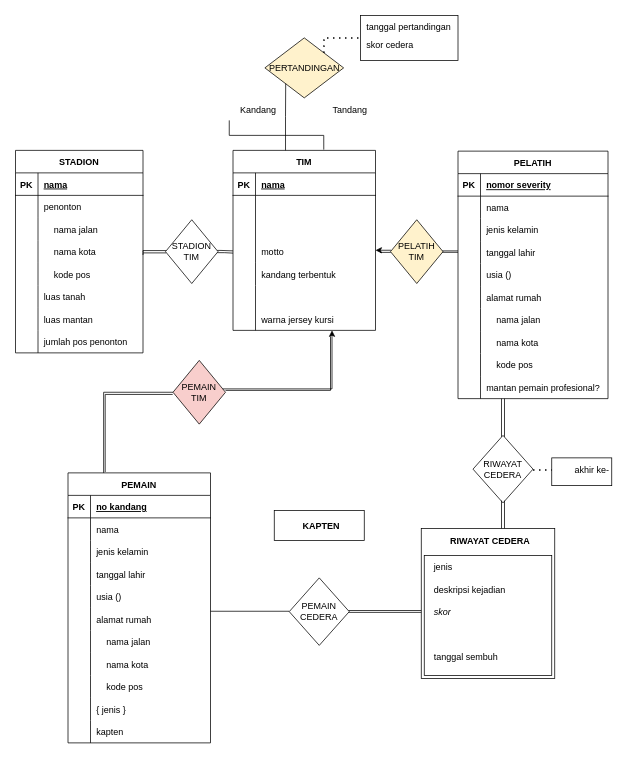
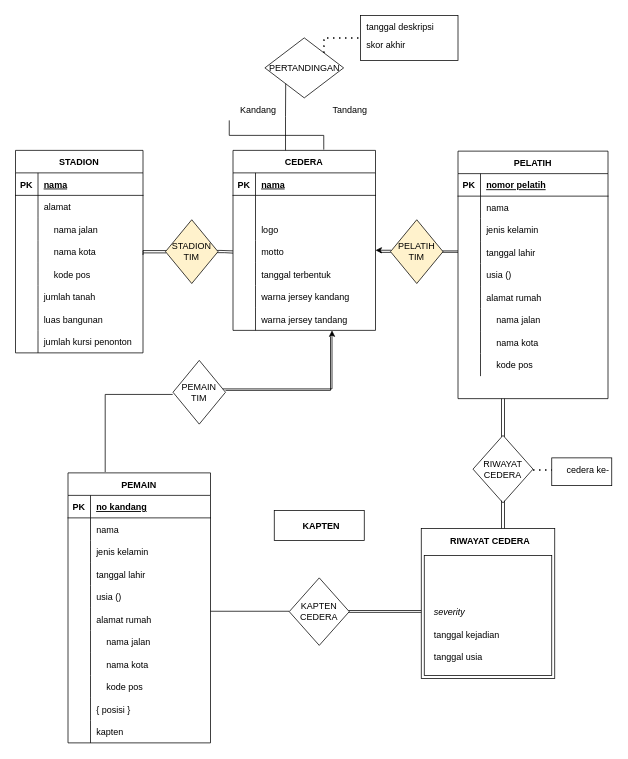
node "tanggal pertandingan": label "tanggal pertandingan" -> "tanggal deskripsi"
node "skor cedera": label "skor cedera" -> "skor akhir"
node "PERTANDINGAN": fillcolor #fff2cc -> #ffffff
node "TIM": label "TIM" -> "CEDERA"
node "nomor severity": label "nomor severity" -> "nomor pelatih"
node "penonton": label "penonton" -> "alamat"
node "logo": added
node "STADION TIM": fillcolor #ffffff -> #fff2cc
node "kandang terbentuk": label "kandang terbentuk" -> "tanggal terbentuk"
node "luas tanah": label "luas tanah" -> "jumlah tanah"
node "warna jersey kandang": added
node "luas mantan": label "luas mantan" -> "luas bangunan"
node "warna jersey kursi": label "warna jersey kursi" -> "warna jersey tandang"
node "jumlah pos penonton": label "jumlah pos penonton" -> "jumlah kursi penonton"
node "mantan pemain profesional?": removed
edge "PEMAIN TIM" -- "PEMAIN": removed
node "PEMAIN TIM": fillcolor #f8cecc -> #ffffff
node "akhir ke-": label "akhir ke-" -> "cedera ke-"
node "jenis": removed
node "deskripsi kejadian": removed
node "PEMAIN CEDERA": label "PEMAIN CEDERA" -> "KAPTEN CEDERA"
node "skor": label "skor" -> "severity"
node "tanggal kejadian": added
node "tanggal sembuh": label "tanggal sembuh" -> "tanggal usia"
node "{ jenis }": label "{ jenis }" -> "{ posisi }"
